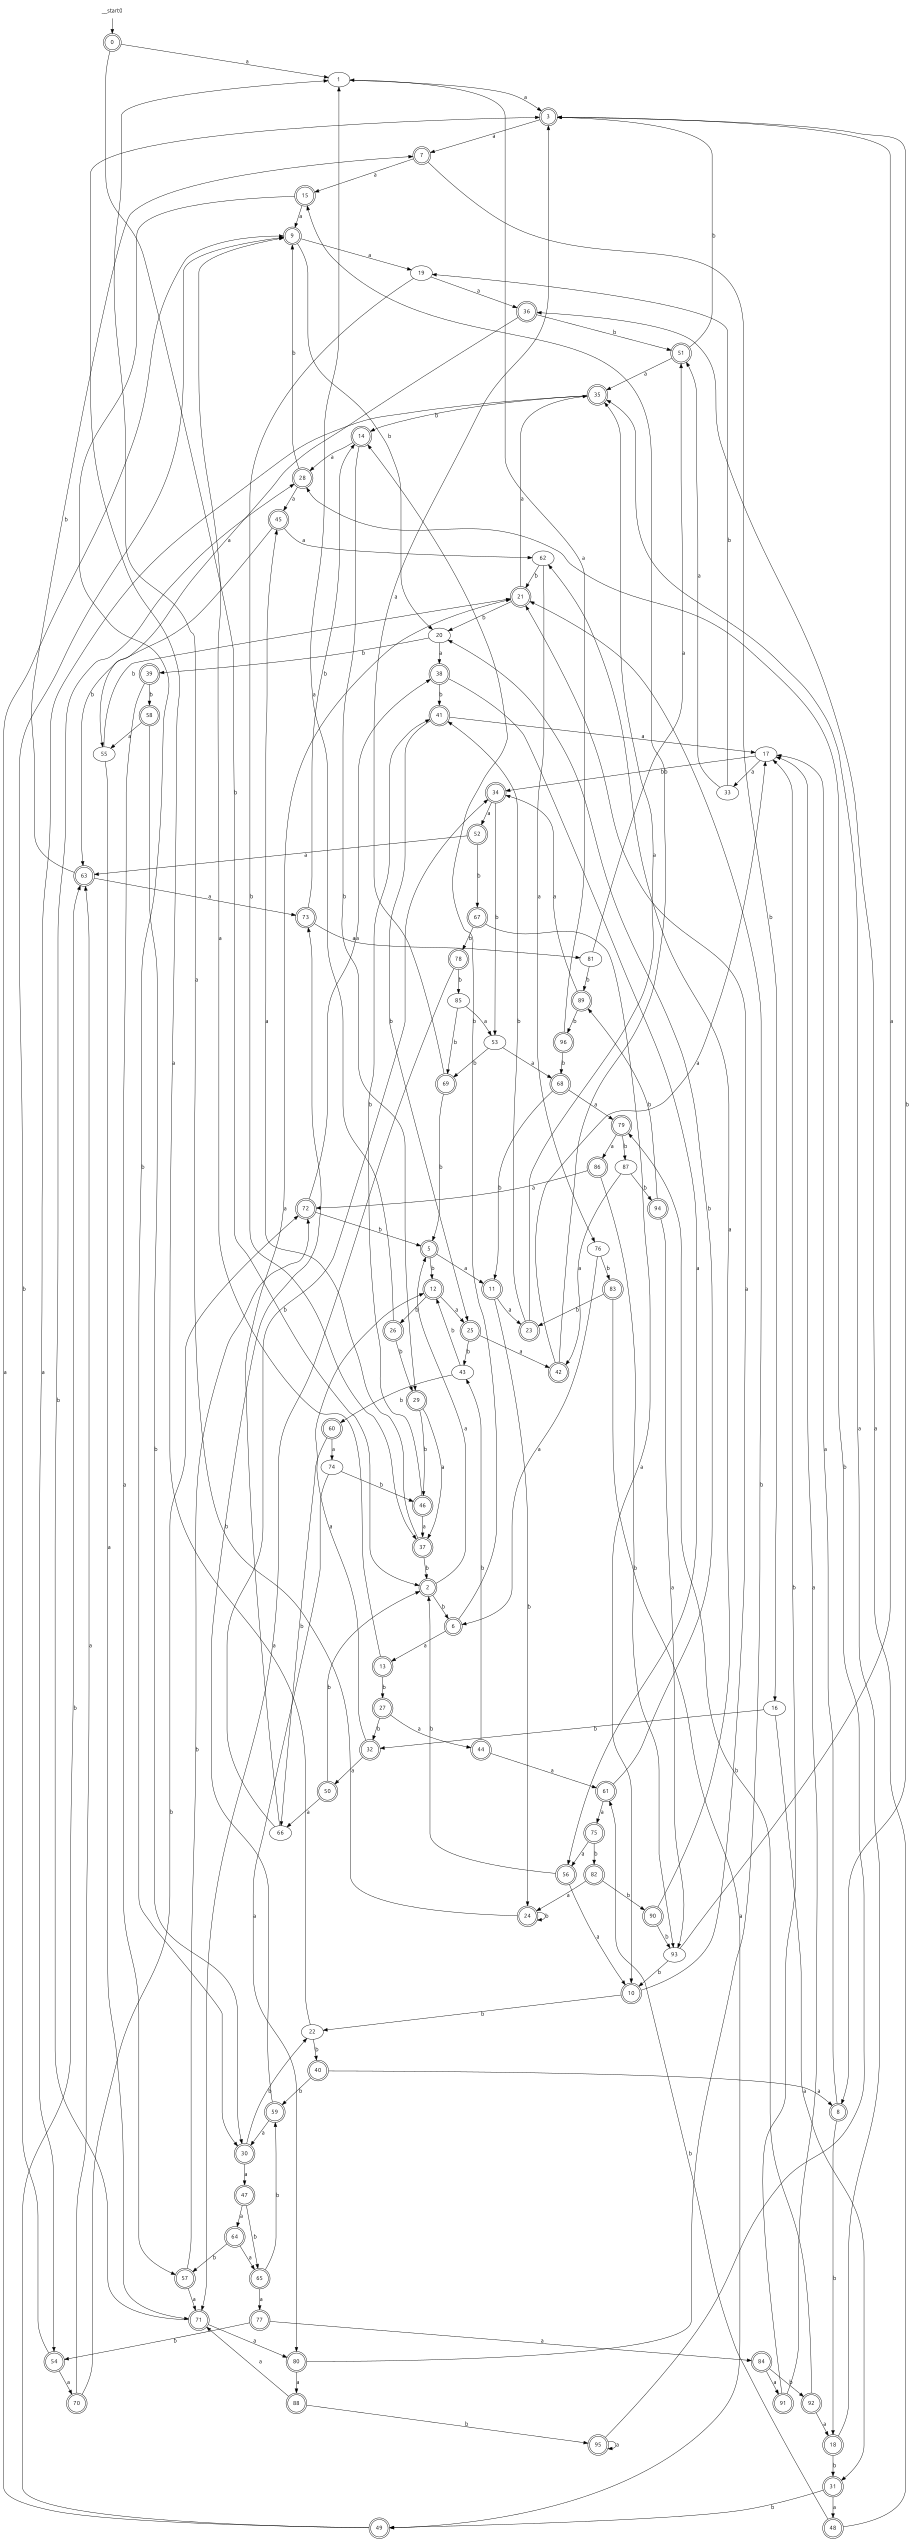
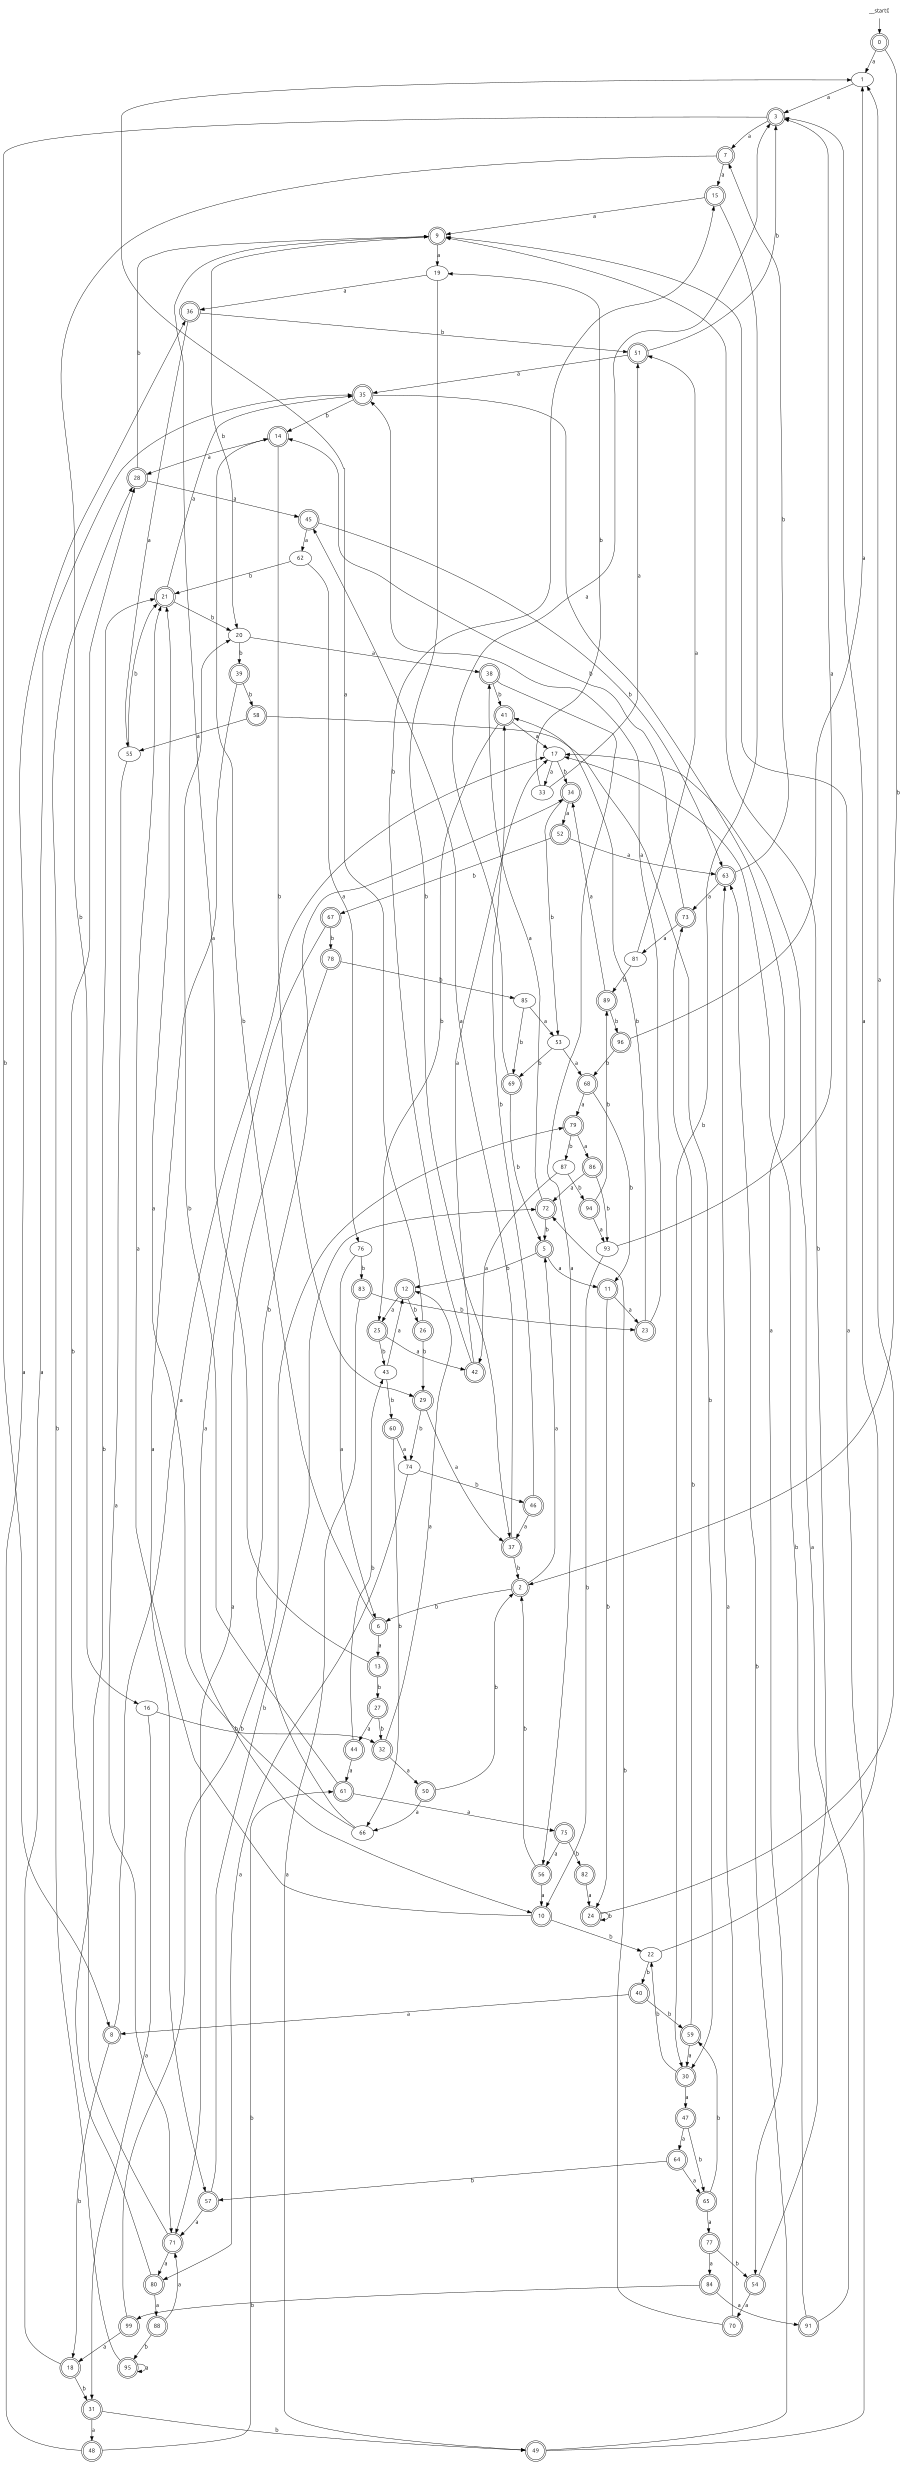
edge "43" -> "12": label "b" -> "a"
edge "29" -> "46": now "29" -> "74"
node "90": removed
node "92": label "92" -> "99"
